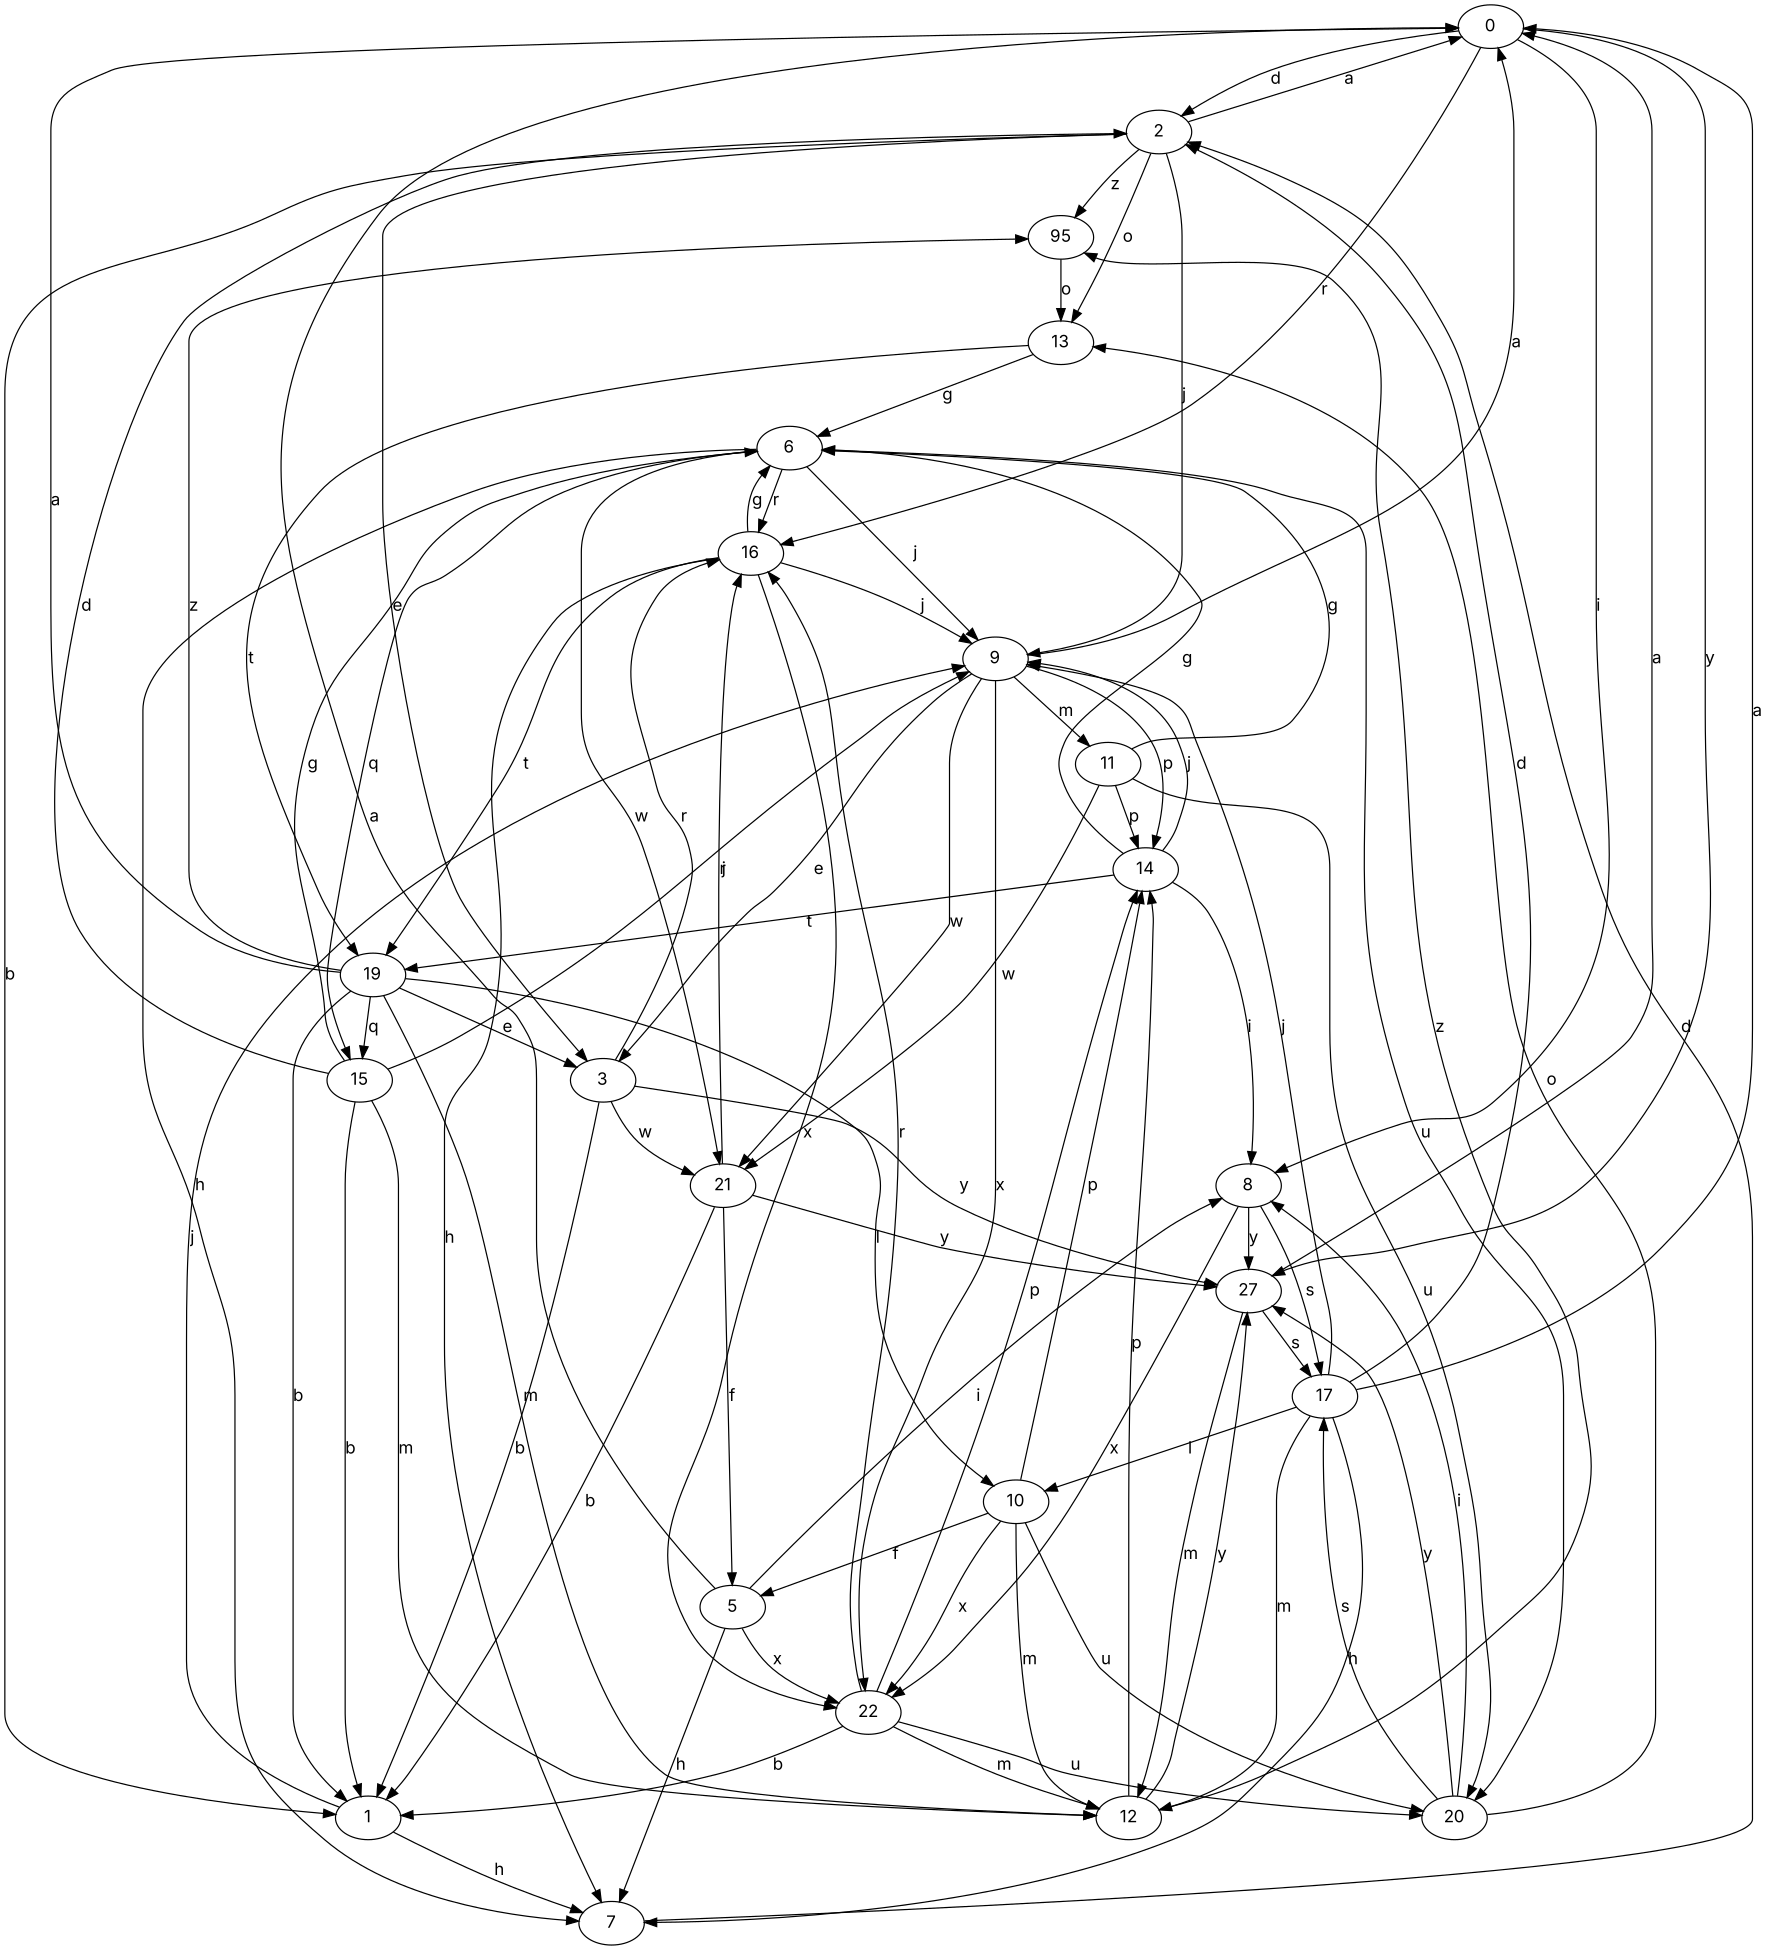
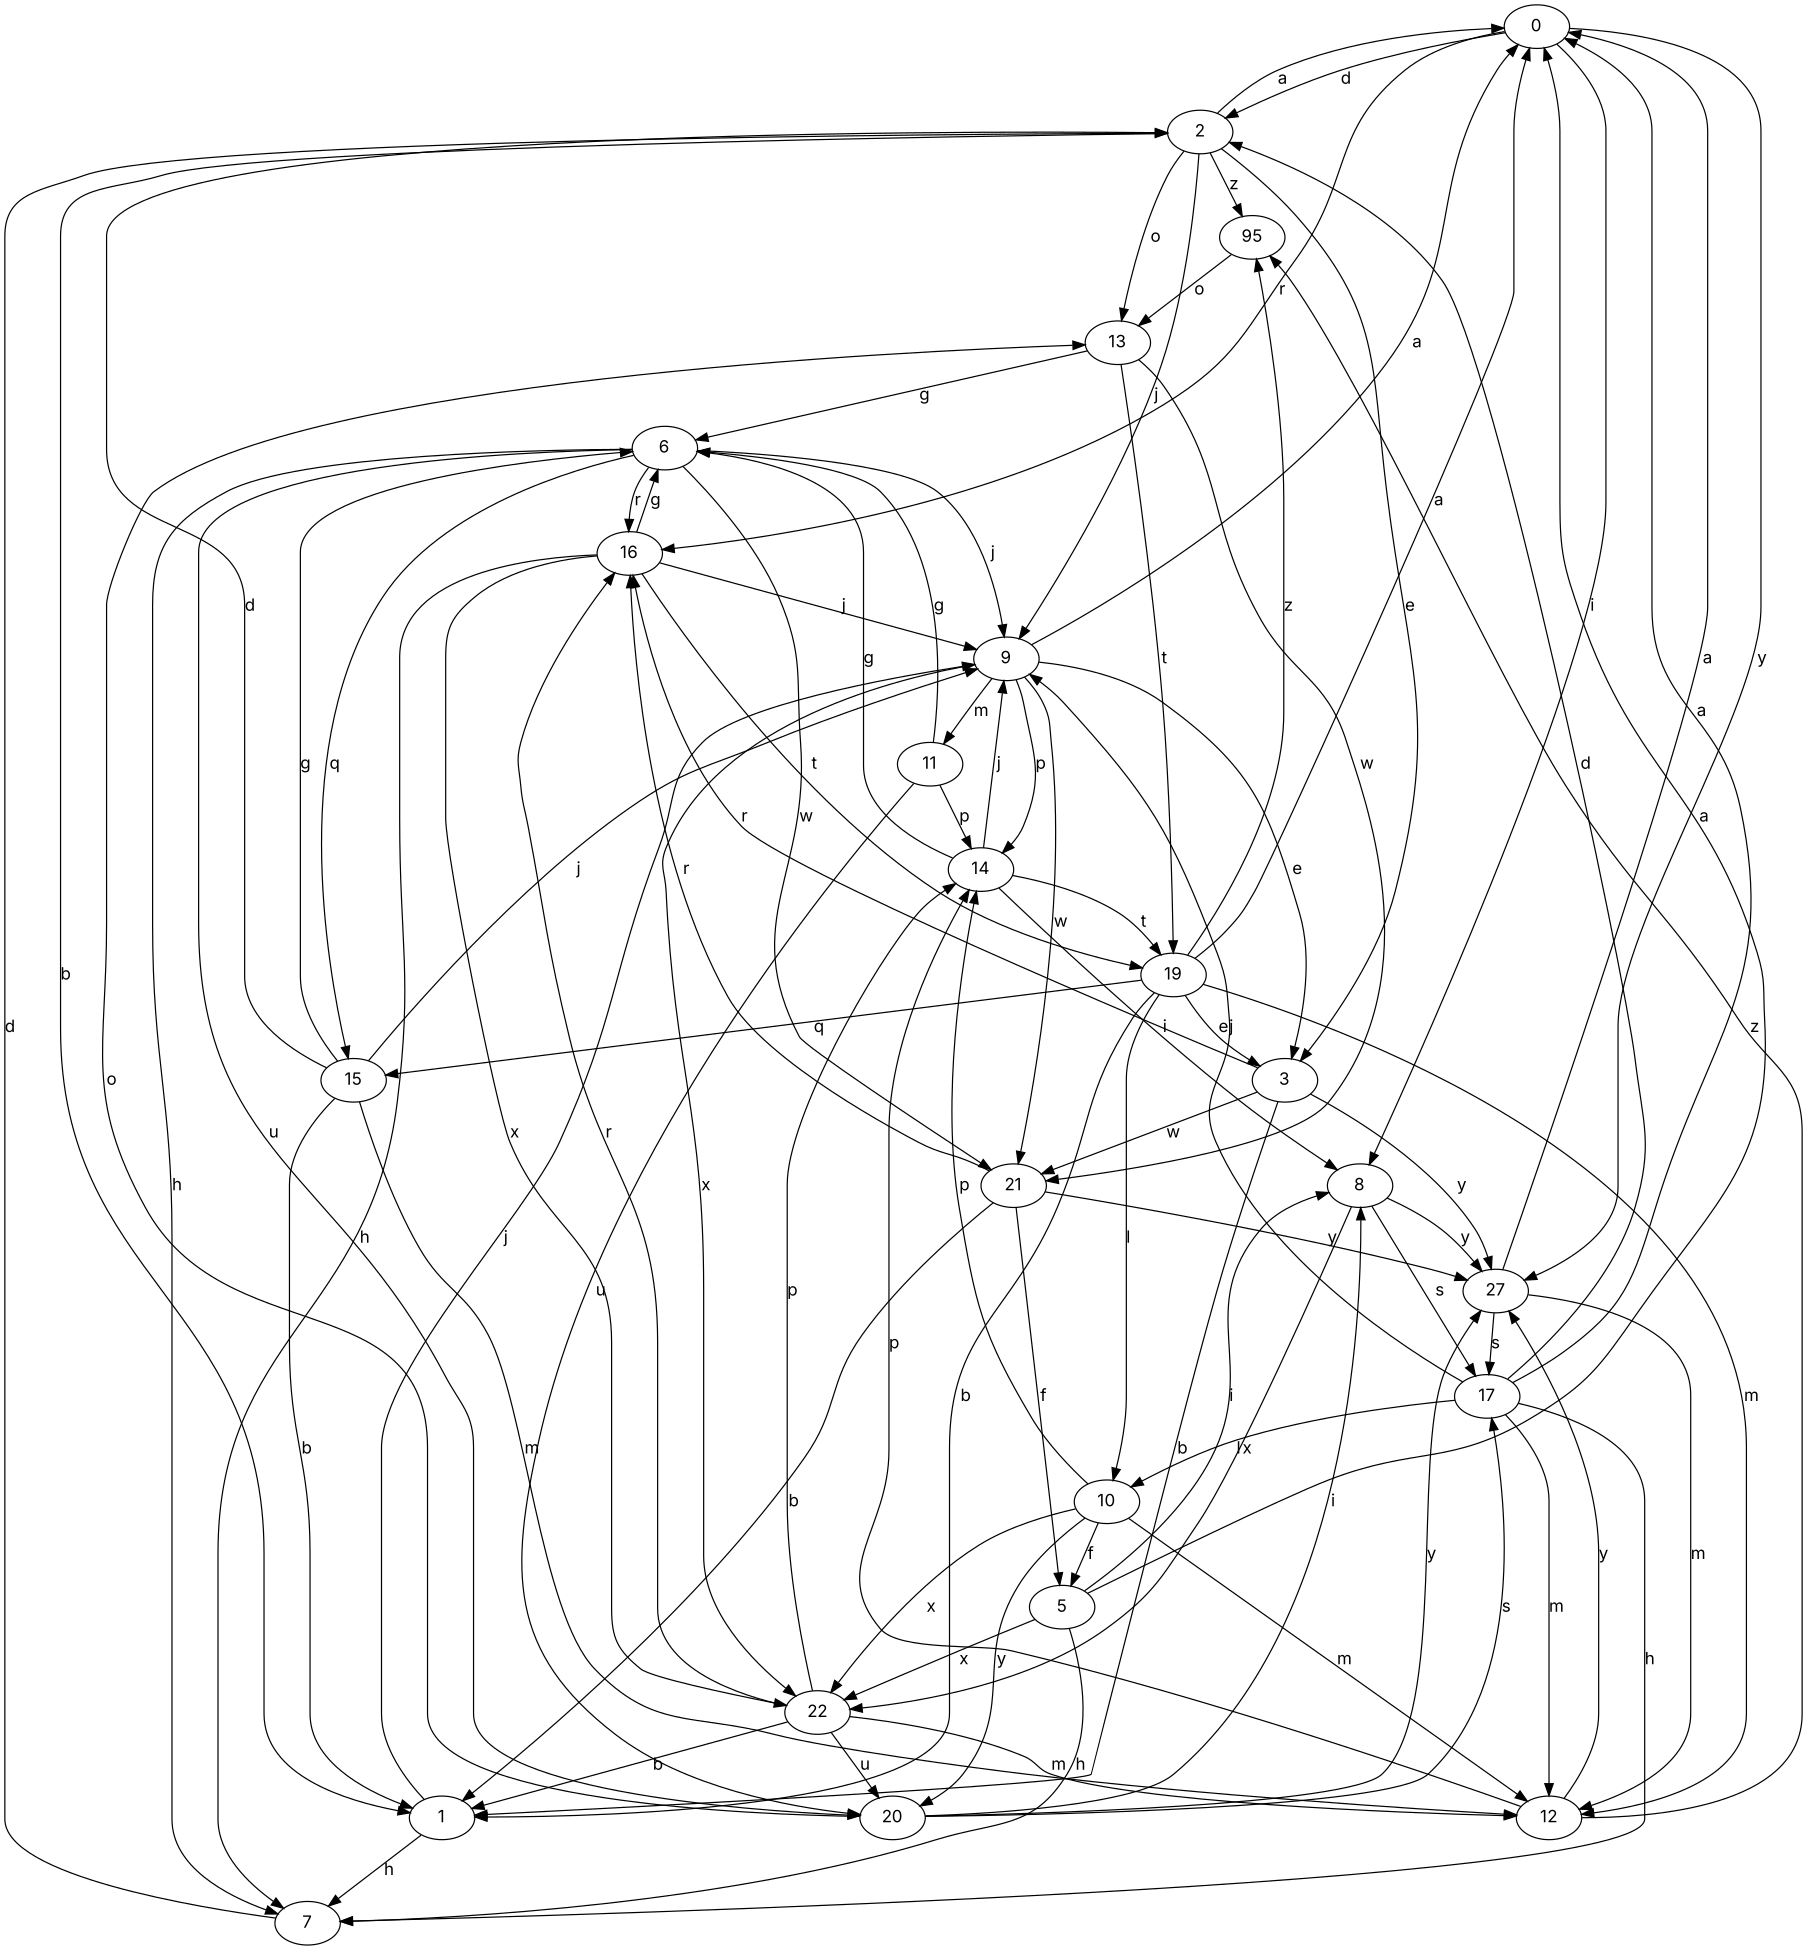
edge "11" -> "21": now "13" -> "21"
edge "10" -> "20": label "u" -> "y"
